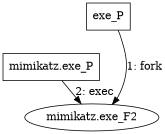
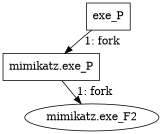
edge "exe_P" -> "mimikatz.exe_F2": now "exe_P" -> "mimikatz.exe_P"
edge "mimikatz.exe_P" -> "mimikatz.exe_F2": label "2: exec" -> "1: fork"
